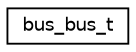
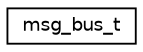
node "bus_bus_t": label "bus_bus_t" -> "msg_bus_t"
